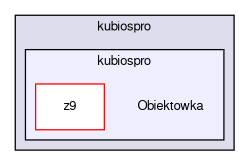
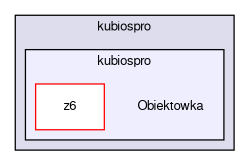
node "z9": label "z9" -> "z6"
